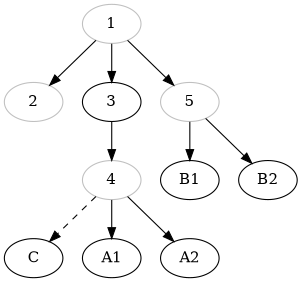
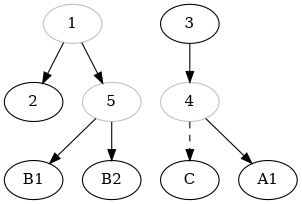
edge "1" -> "3": removed
node "2": color grey -> black
node "A2": removed
